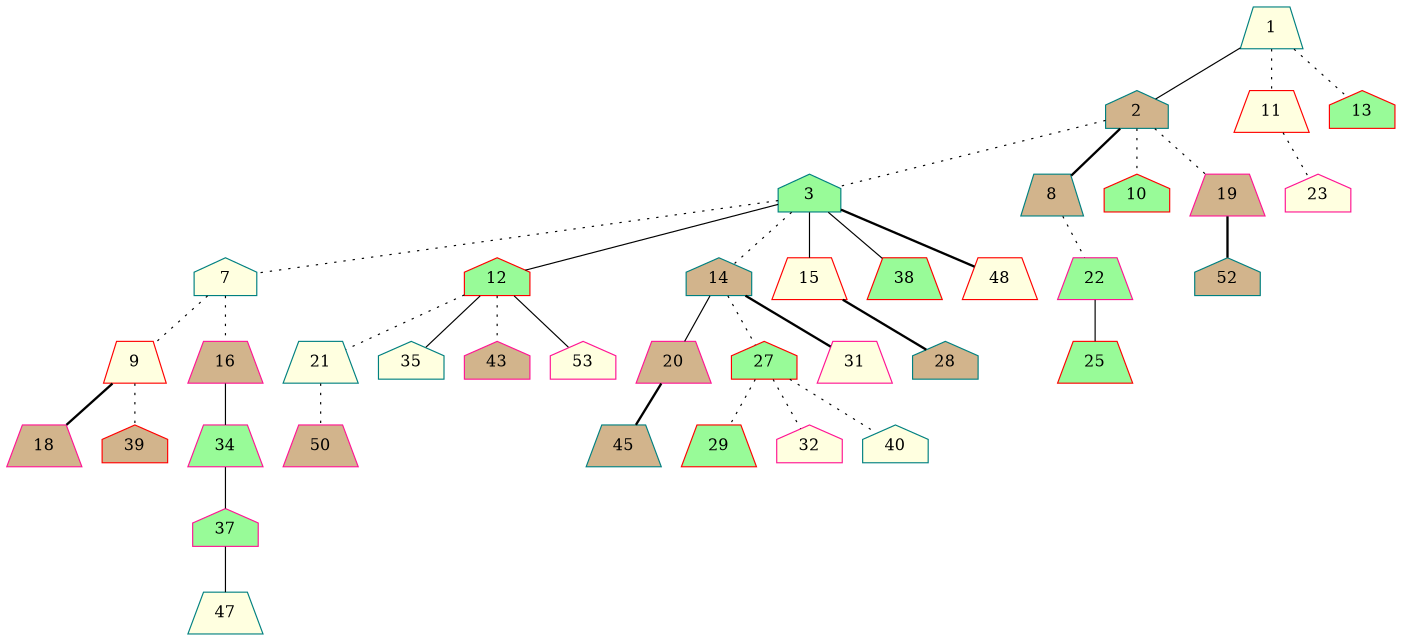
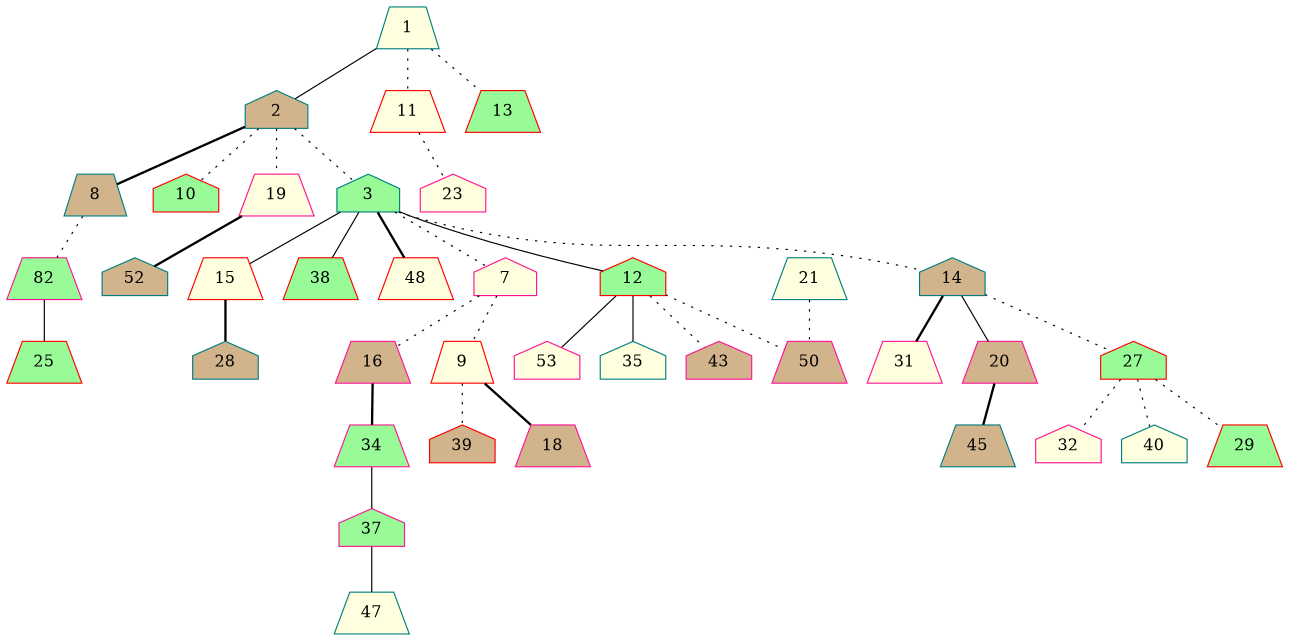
node "13": shape house -> trapezium
node "19": fillcolor tan -> lightyellow
node "7": color teal -> deeppink
node "22": label "22" -> "82"
edge "12" -- "21": now "12" -- "50"
edge "16" -- "34": style solid -> bold
